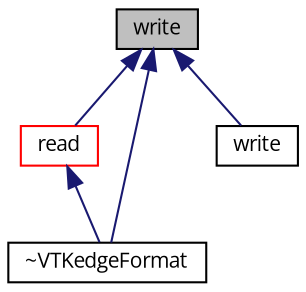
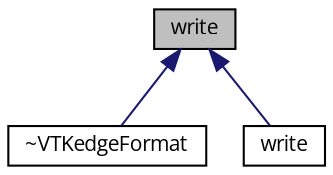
node "read": removed
